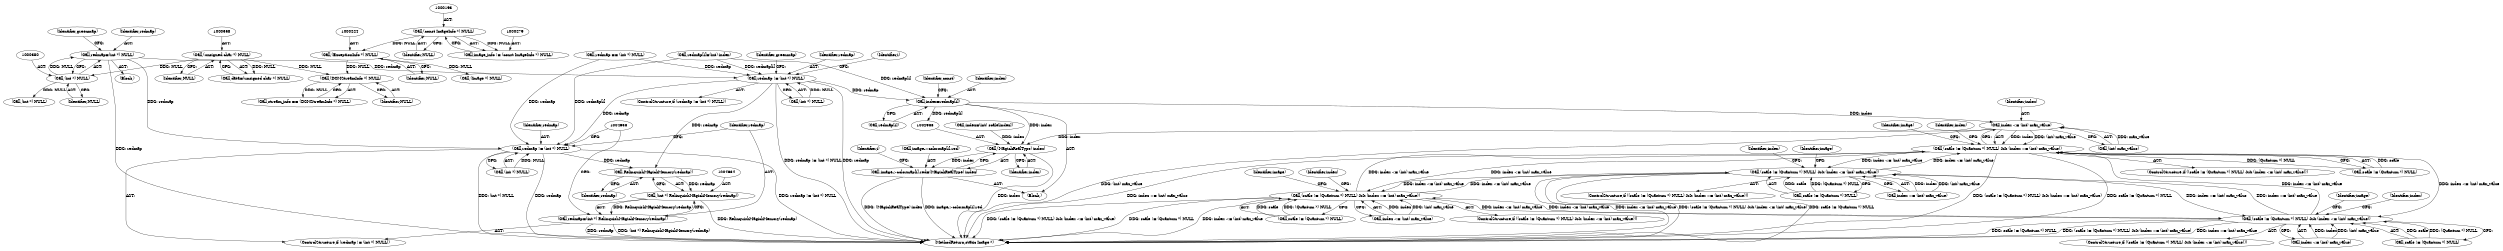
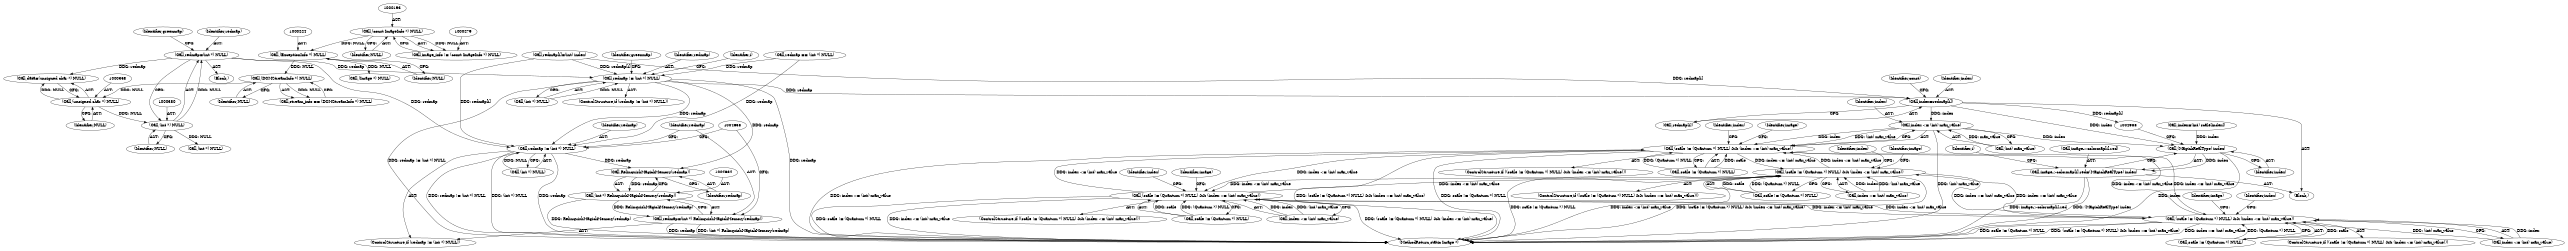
edge "(Call,(unsigned char *) NULL)" -> "(Call,(DCMStreamInfo *) NULL)": reversed
edge "1002988" -> "(Call,(MagickRealType) index)": label "AST: " -> "CFG: "
edge "(Call,redmap=(int *) NULL)" -> "(MethodReturn,static Image *)": now "(Call,redmap=(int *) NULL)" -> "(Call,data=(unsigned char *) NULL)"
